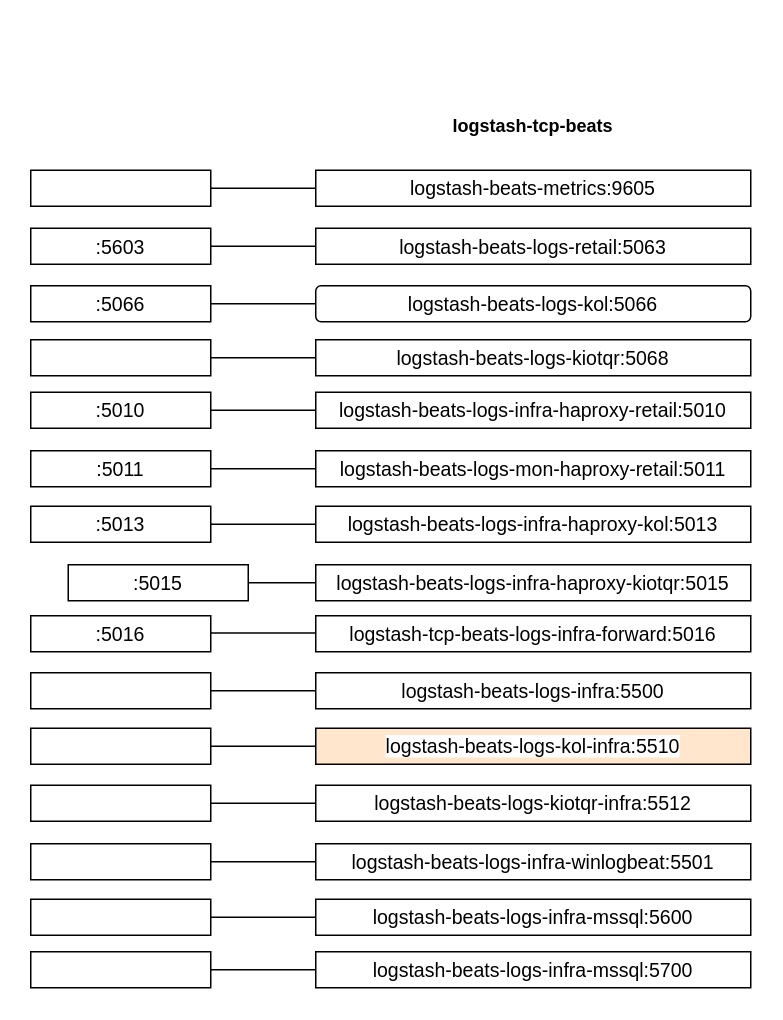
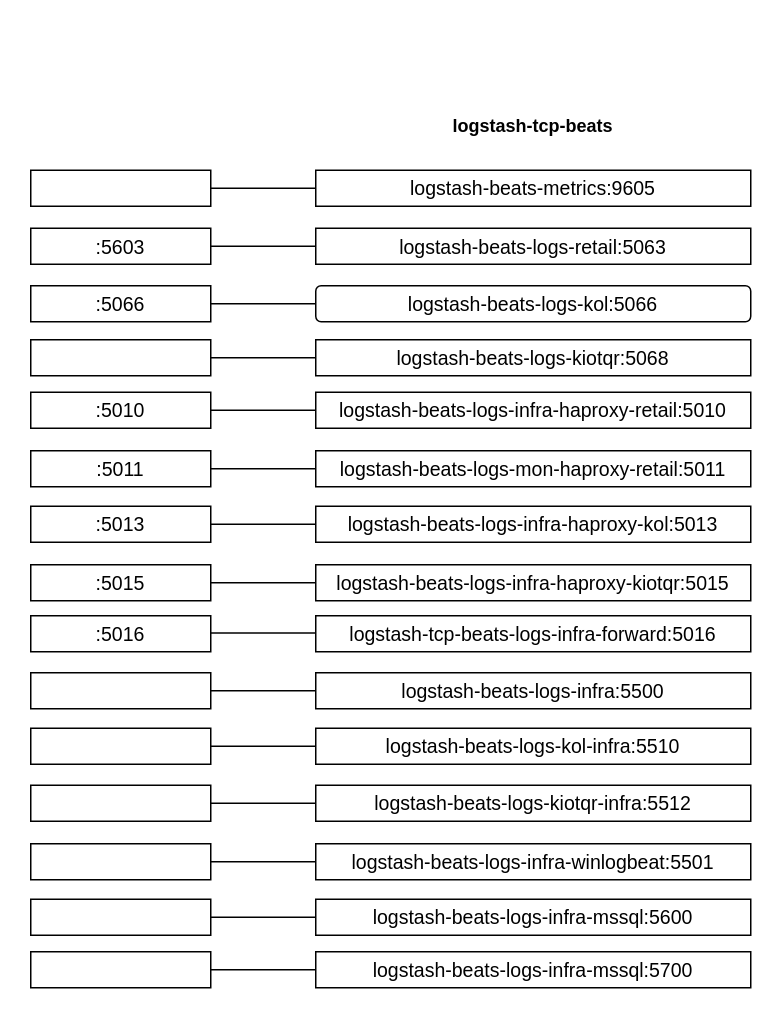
node ":5015": moved (158, 583) -> (121, 583)
node "logstash-beats-logs-kol-infra:5510": fillcolor #ffe6cc -> #ffffff
